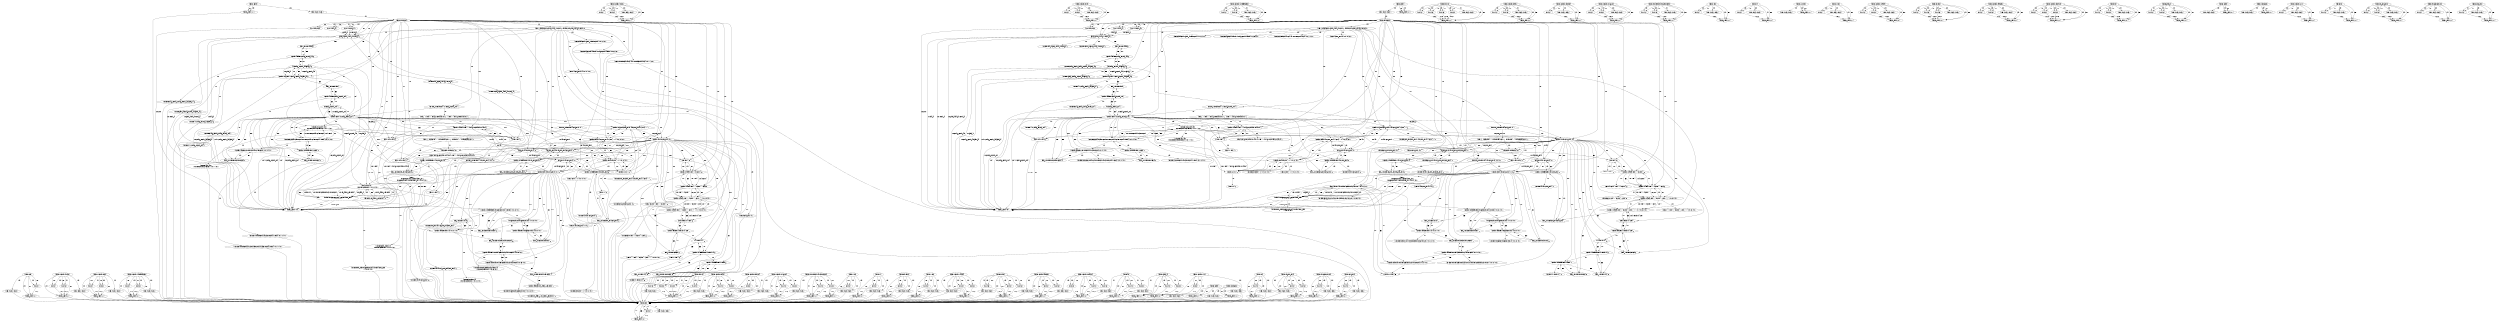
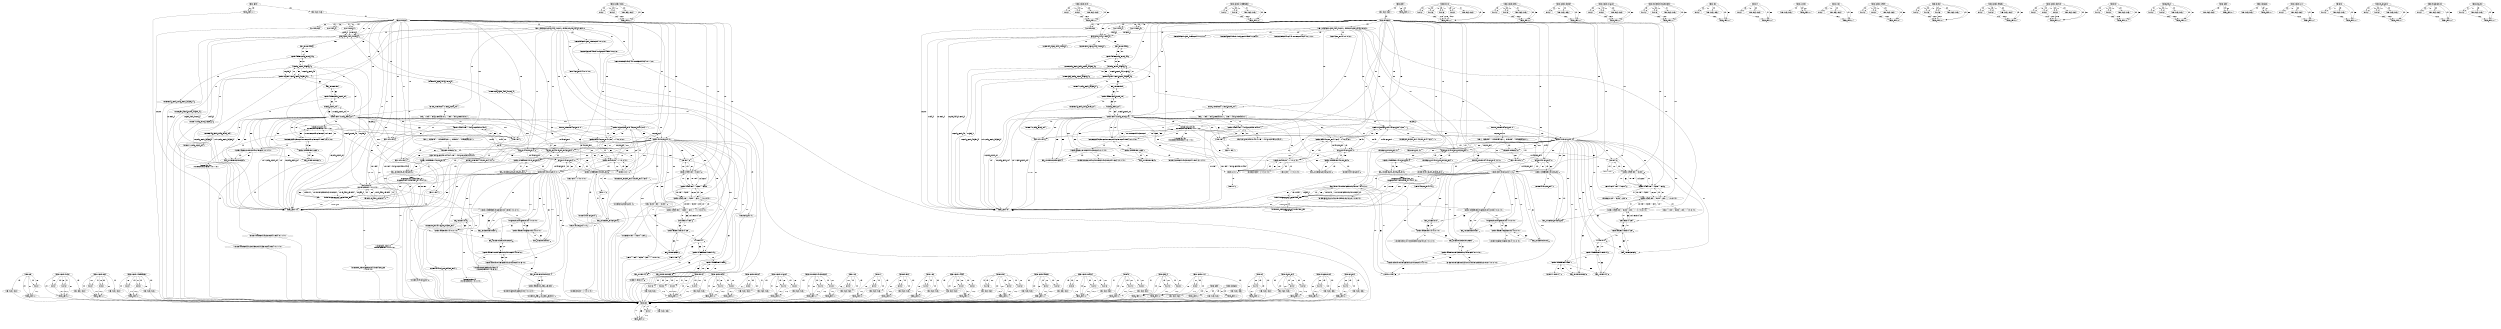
node "(FIELD_IDENTIFIER,GetWeakPtr,GetWeakPtr)": text "26" -> "27"
edge "(<operator>.fieldAccess,weak_factory_.GetWeakPtr)" -> "(FIELD_IDENTIFIER,GetWeakPtr,GetWeakPtr)": added, label "AST:"
edge "(<operator>.fieldAccess,weak_factory_.GetWeakPtr)" -> "(IDENTIFIER,weak_factory_,weak_factory_.GetWeakPtr())": added, label "AST:"
